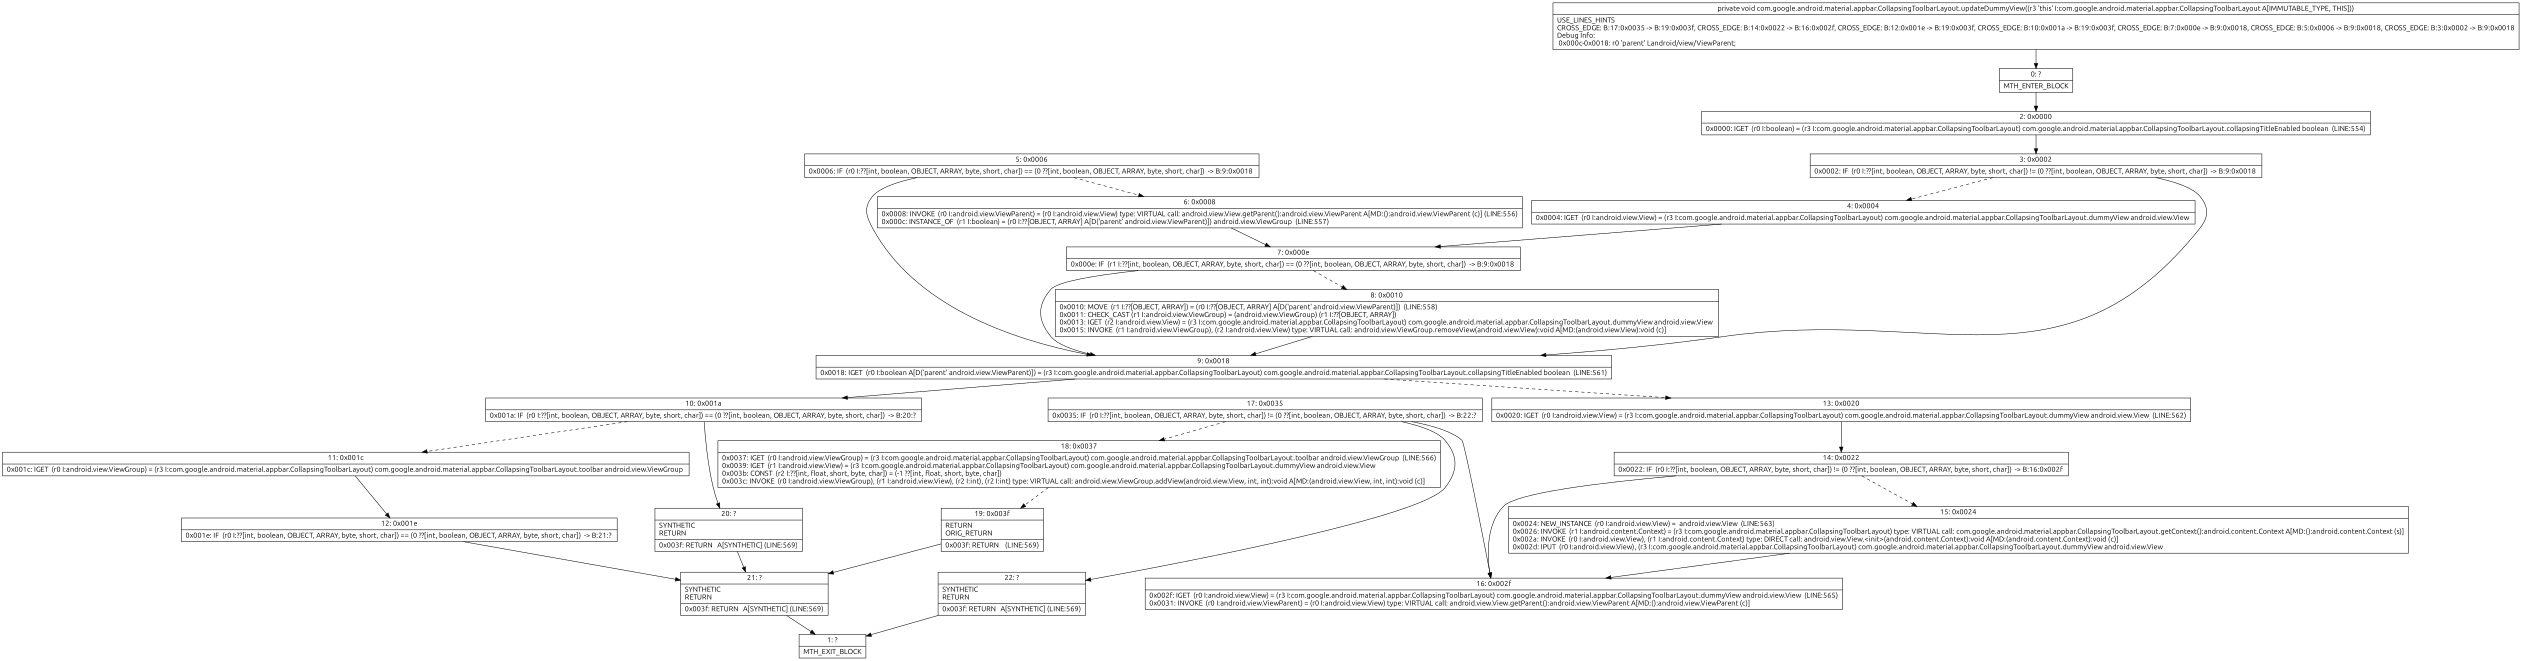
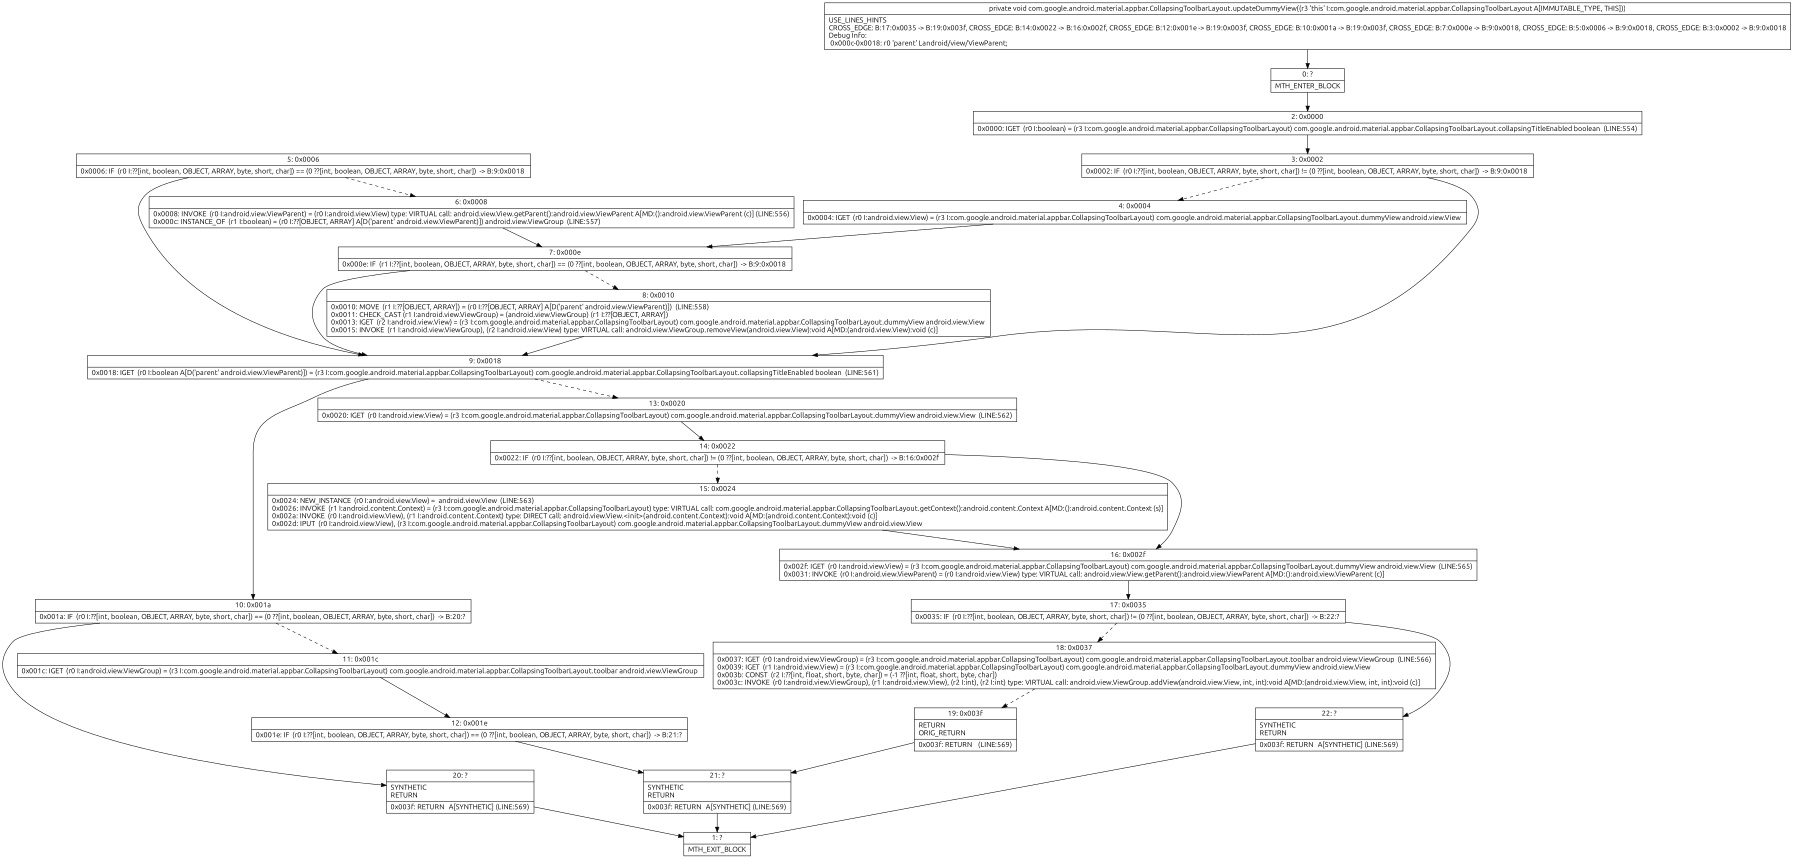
edge "17: 0x0035" -> "16: 0x002f": reversed
edge "20: ?" -> "21: ?": now "20: ?" -> "1: ?"
